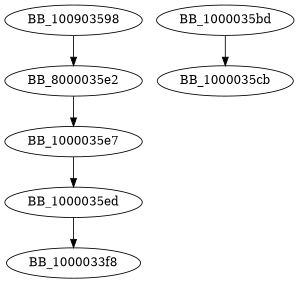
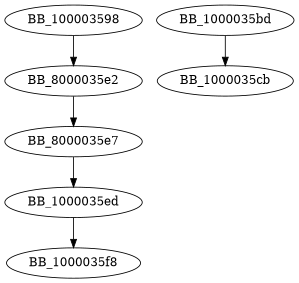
node "BB_100903598": label "BB_100903598" -> "BB_100003598"
node "BB_1000035e7": label "BB_1000035e7" -> "BB_8000035e7"
node "BB_1000033f8": label "BB_1000033f8" -> "BB_1000035f8"
